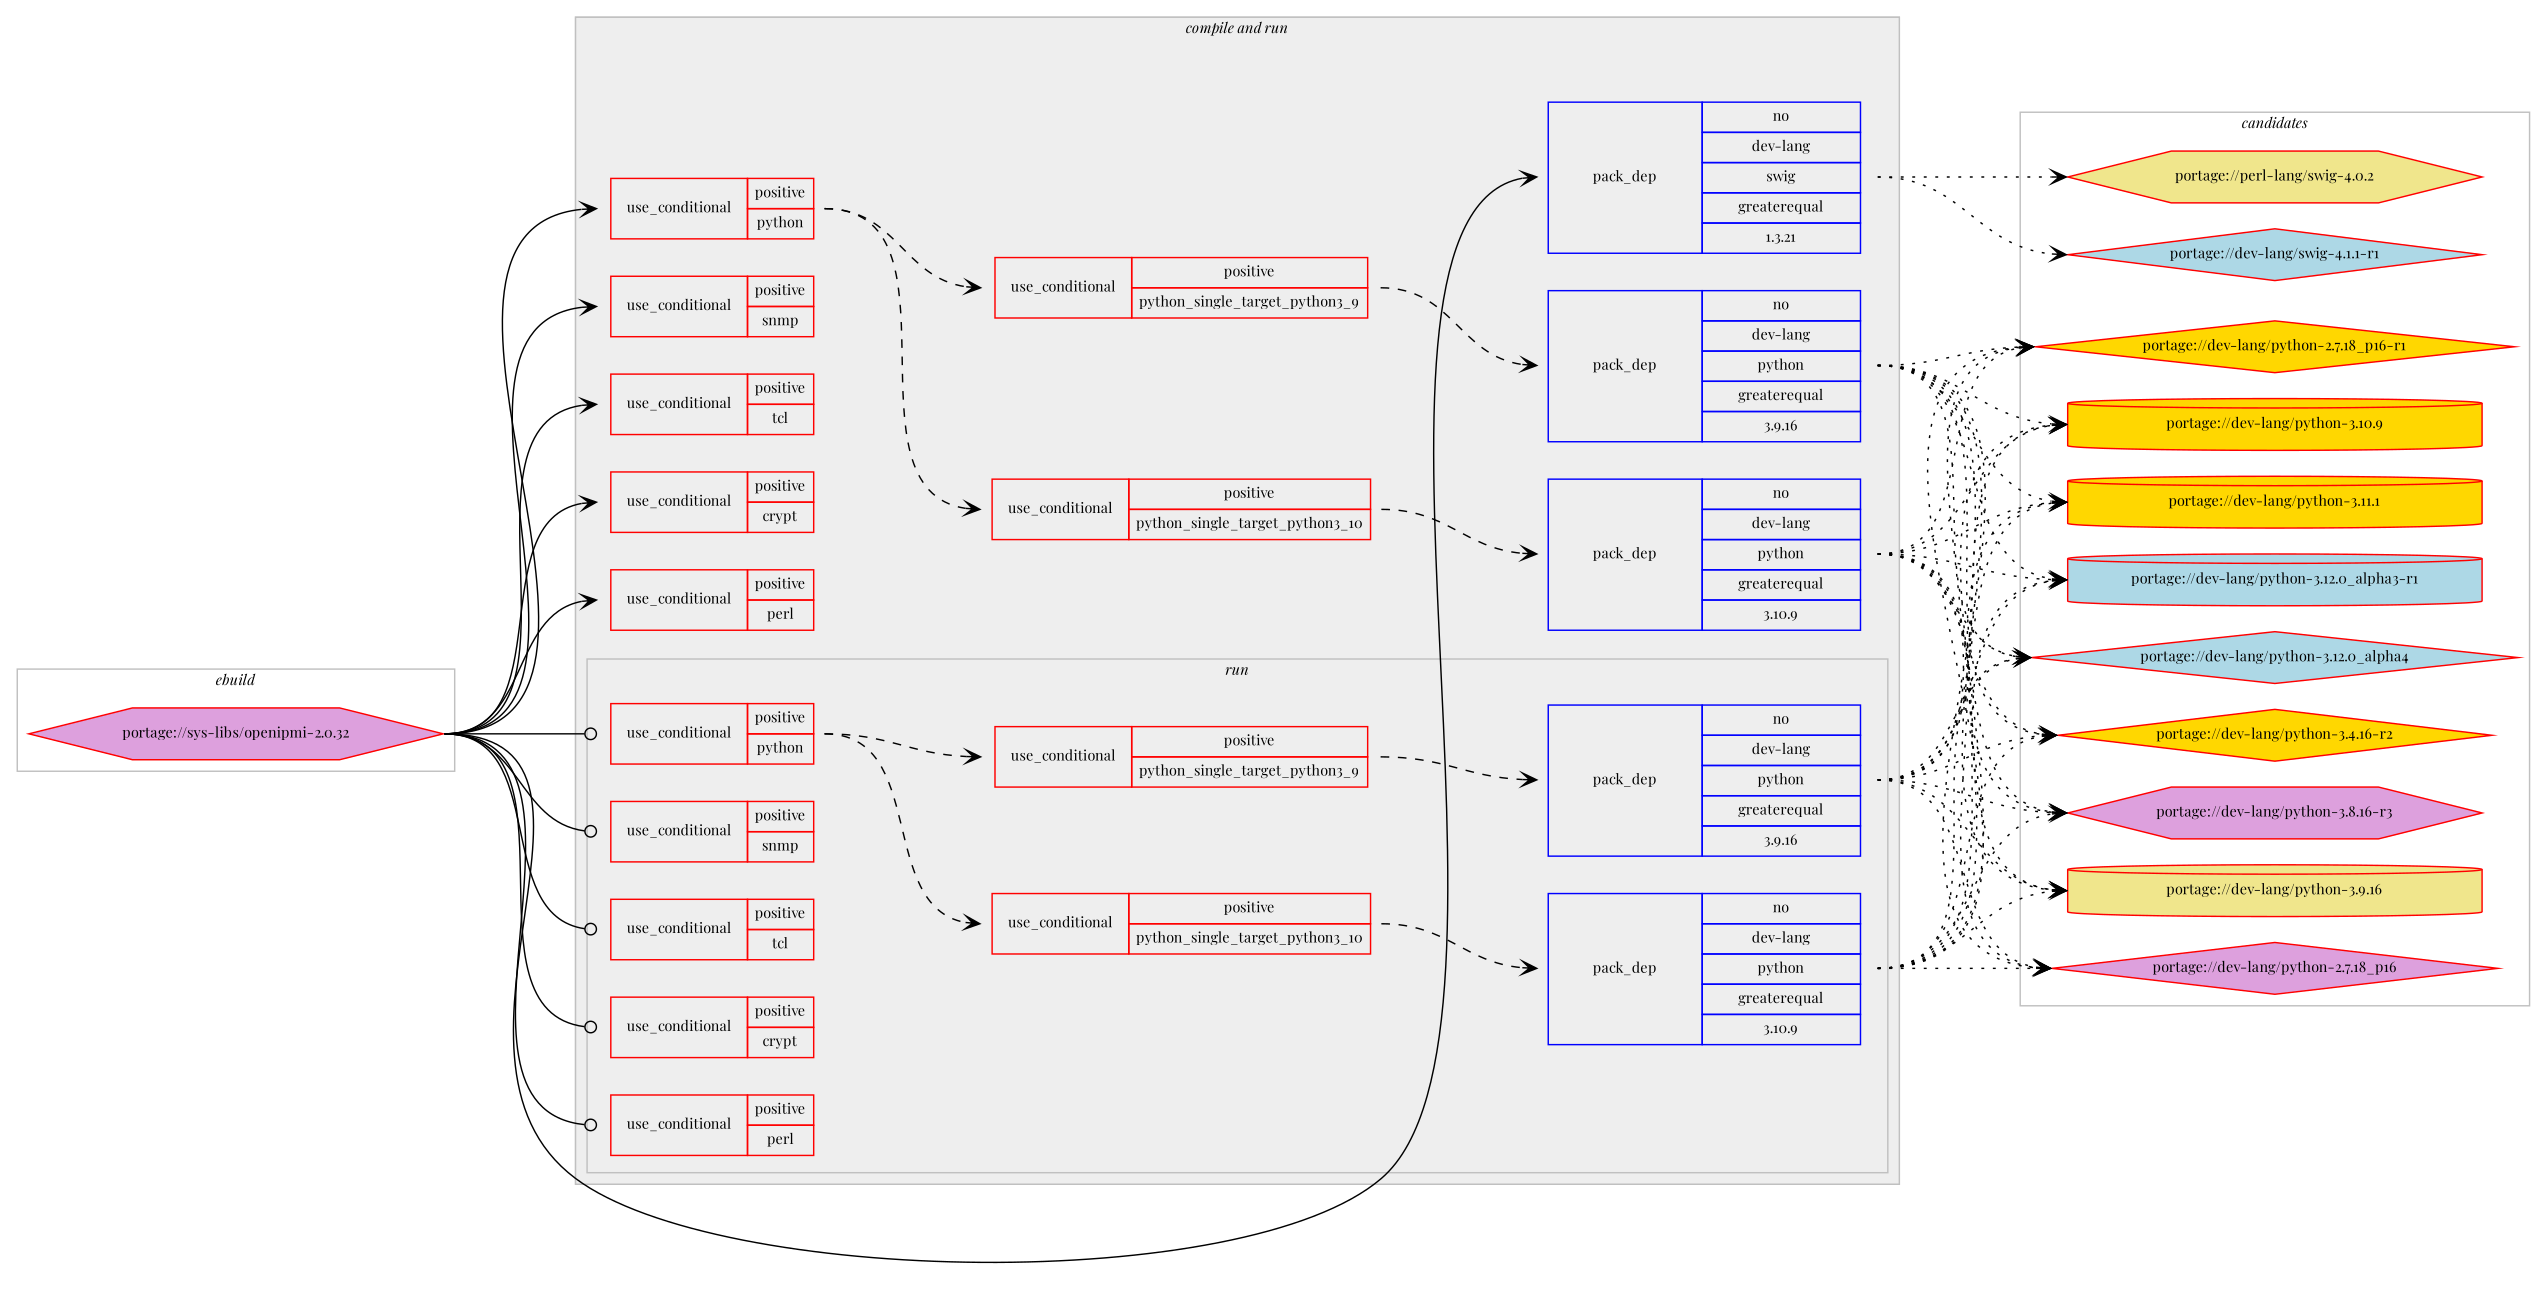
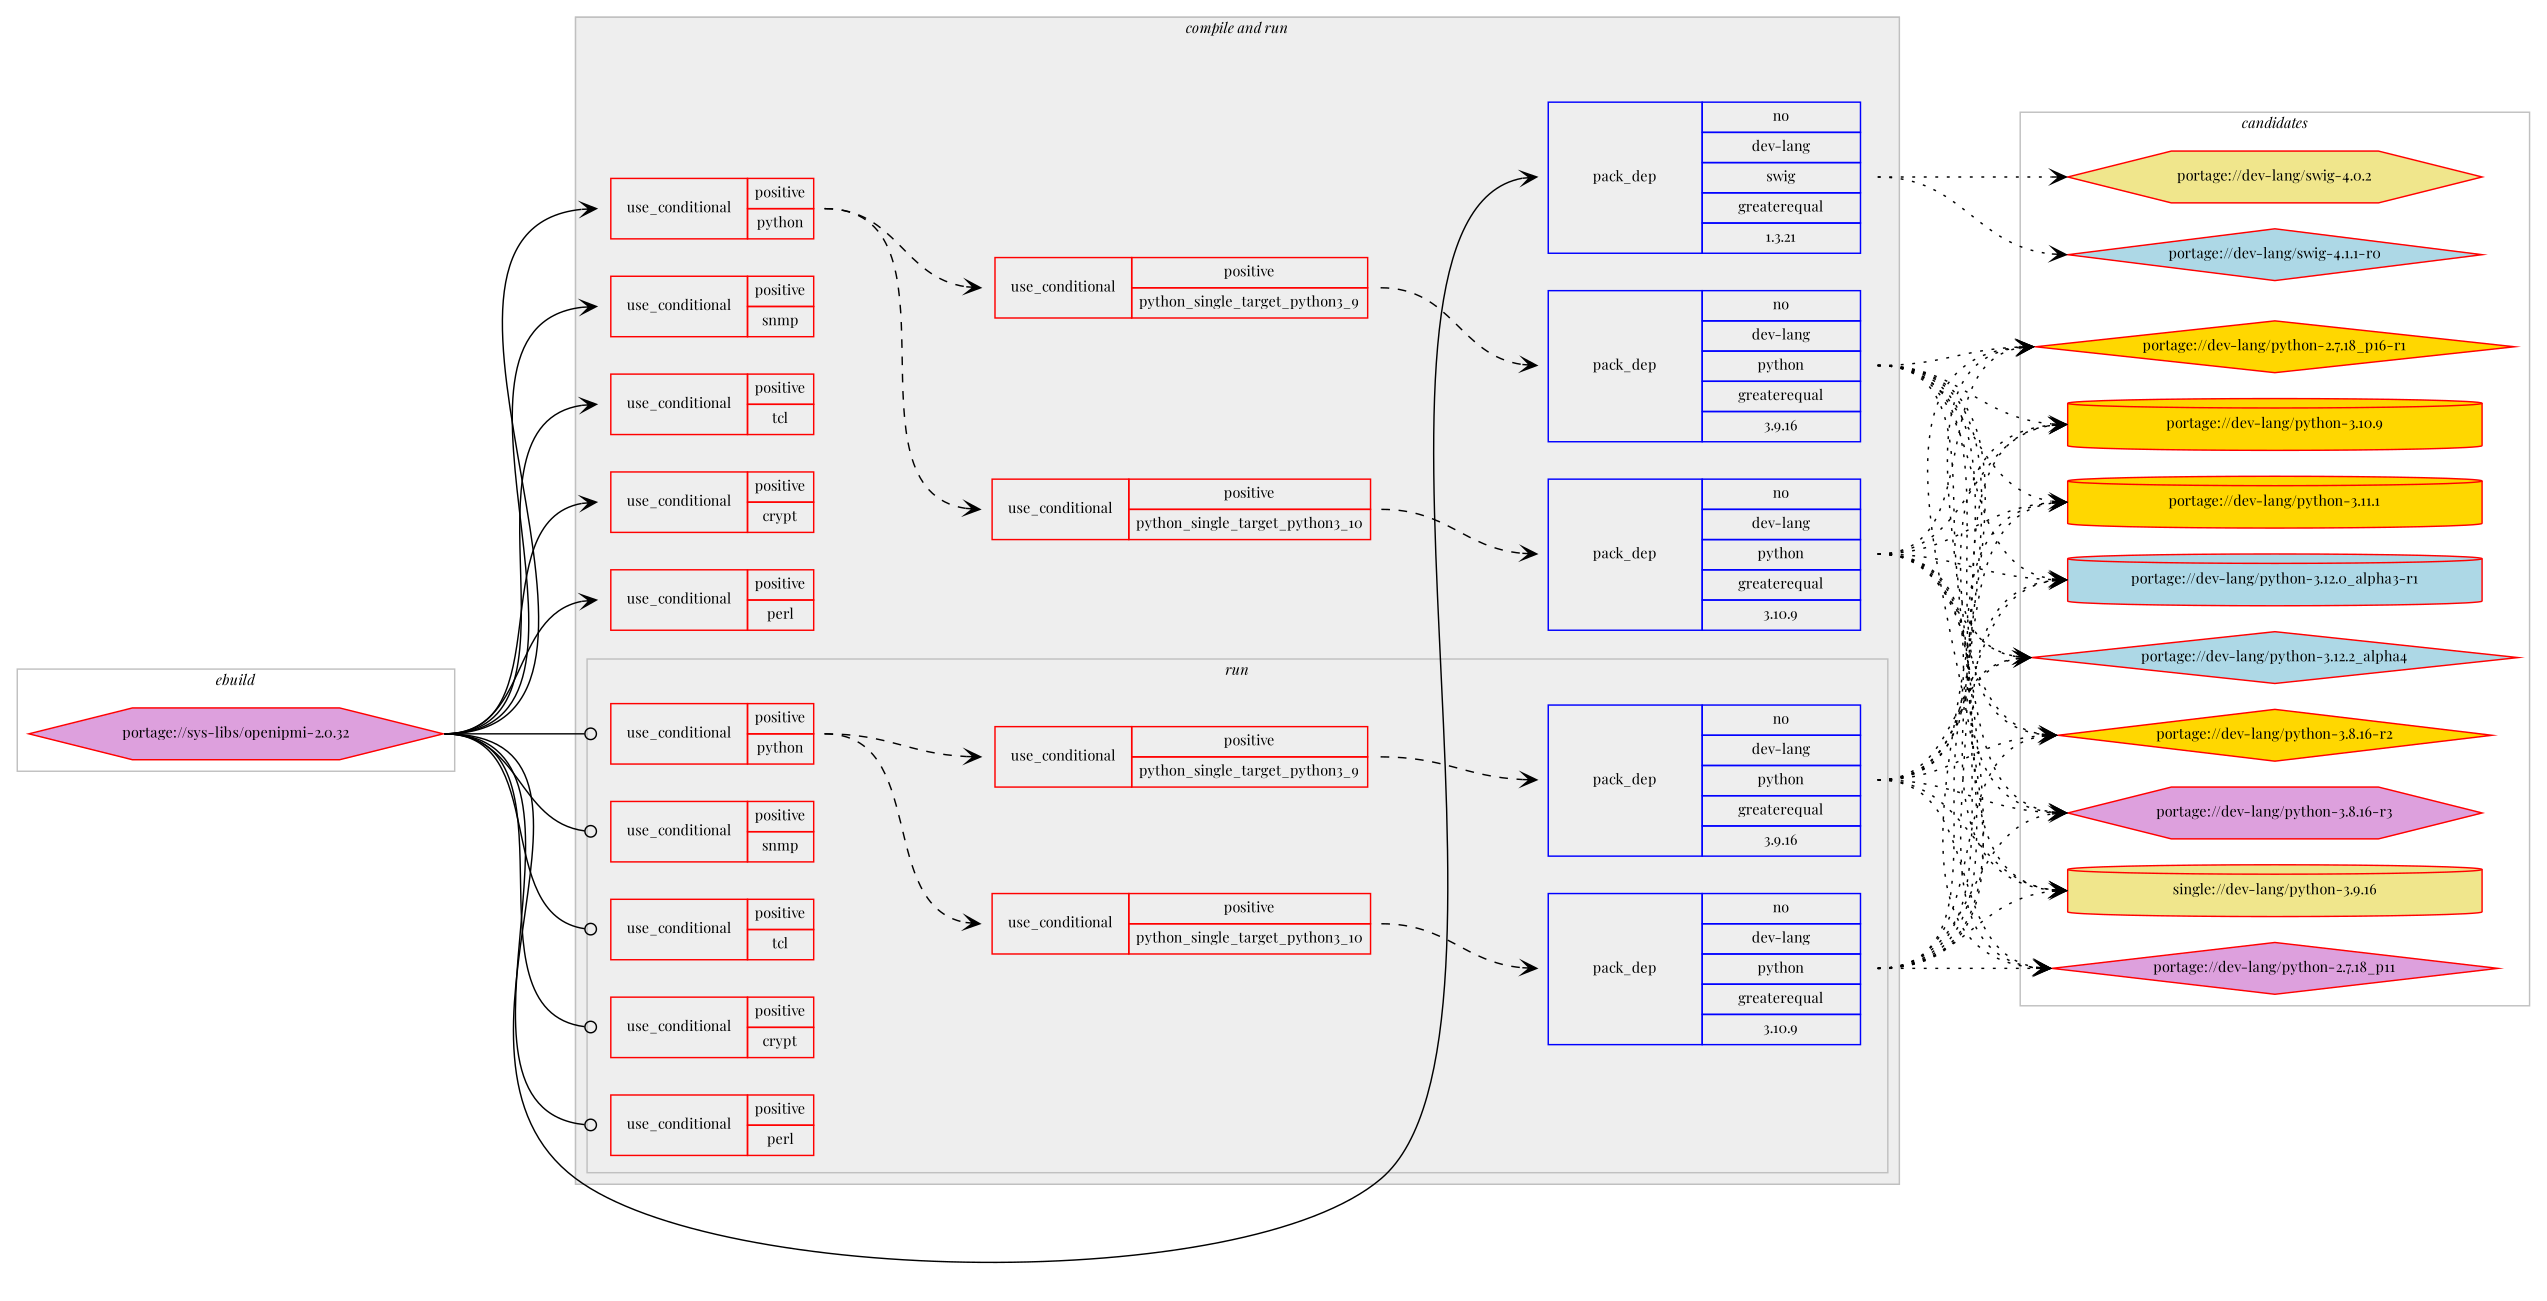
node "portage://perl-lang/swig-4.0.2": label "portage://perl-lang/swig-4.0.2" -> "portage://dev-lang/swig-4.0.2"
node "portage://dev-lang/swig-4.1.1-r1": label "portage://dev-lang/swig-4.1.1-r1" -> "portage://dev-lang/swig-4.1.1-r0"
node "portage://dev-lang/python-3.12.0_alpha4": label "portage://dev-lang/python-3.12.0_alpha4" -> "portage://dev-lang/python-3.12.2_alpha4"
node "portage://dev-lang/python-3.4.16-r2": label "portage://dev-lang/python-3.4.16-r2" -> "portage://dev-lang/python-3.8.16-r2"
node "portage://dev-lang/python-3.9.16": label "portage://dev-lang/python-3.9.16" -> "single://dev-lang/python-3.9.16"
node "portage://dev-lang/python-2.7.18_p16": label "portage://dev-lang/python-2.7.18_p16" -> "portage://dev-lang/python-2.7.18_p11"
